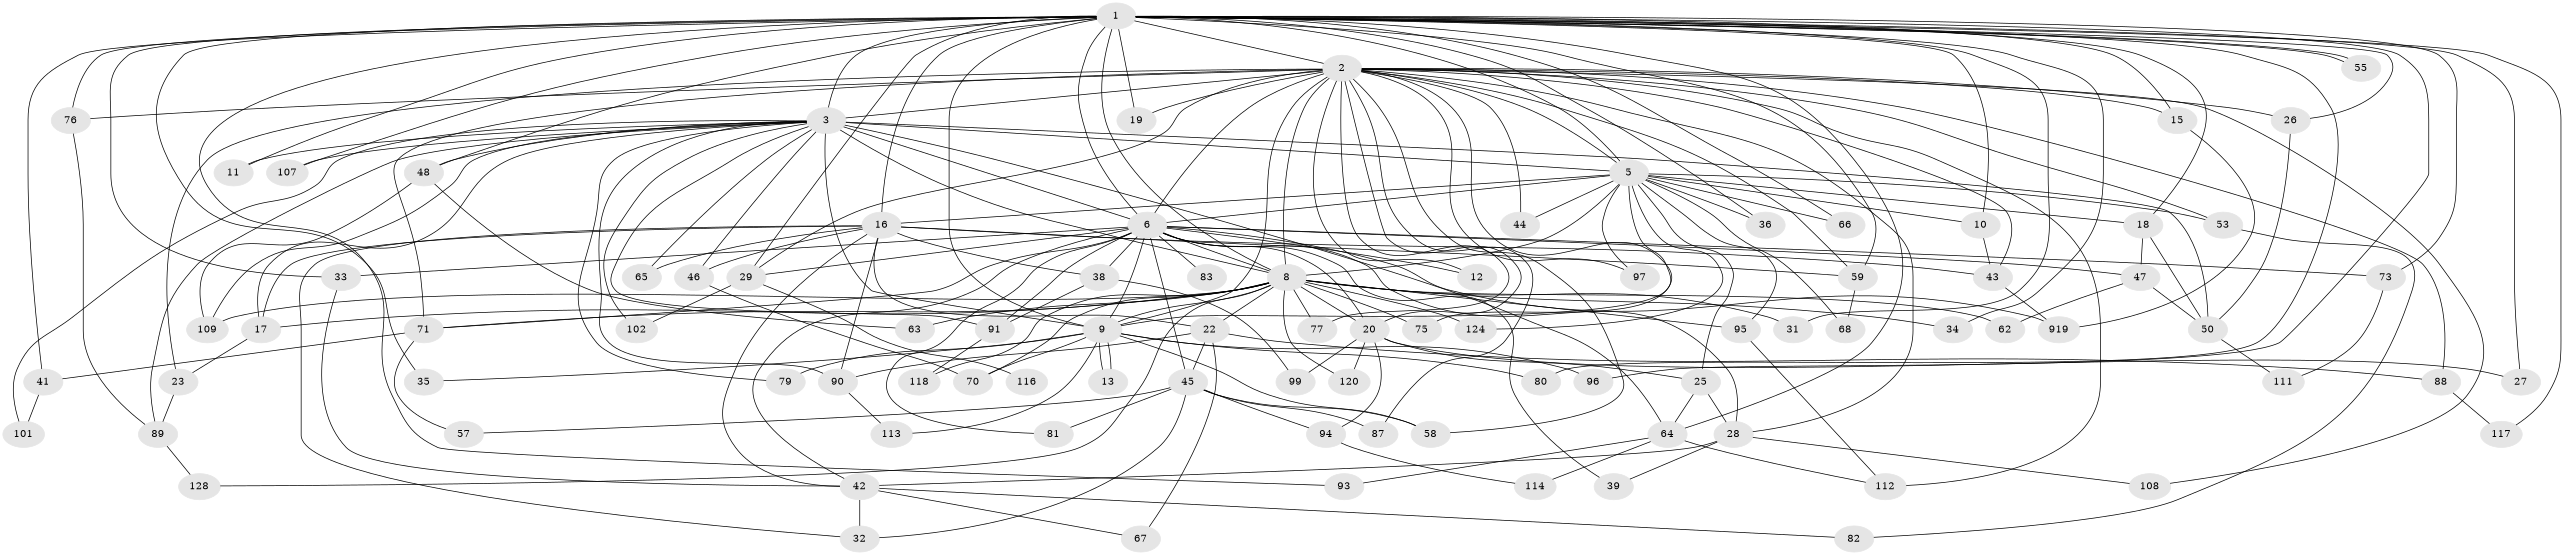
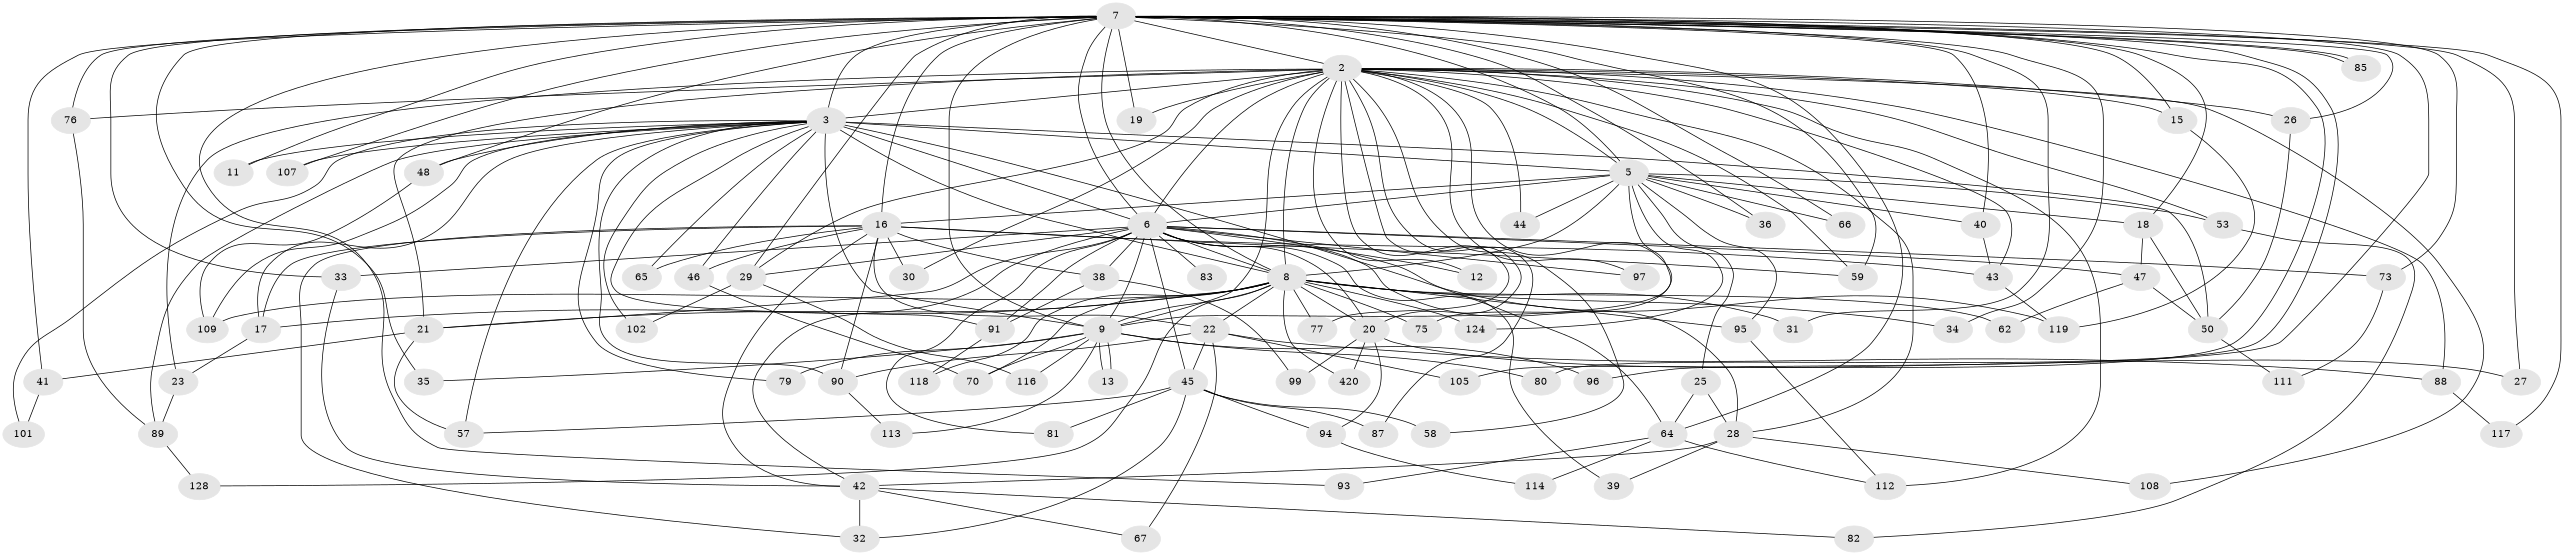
node "1": label "1" -> "7"
node "55": label "55" -> "85"
edge "3" -- "57": added
node "10": label "10" -> "40"
edge "5" -- "97": now "6" -- "97"
node "30": added
node "71": label "71" -> "21"
node "63": removed
node "68": removed
node "919": label "919" -> "119"
edge "20" -- "25": removed
node "120": label "120" -> "420"
node "105": added
edge "9" -- "58": now "9" -- "116"
